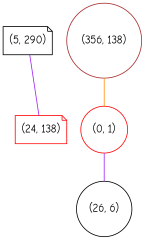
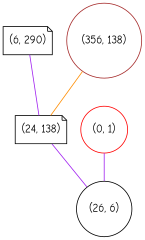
node "(5, 290)": label "(5, 290)" -> "(6, 290)"
edge "(356, 138)" -- "(0, 1)": now "(356, 138)" -- "(24, 138)"
node "(24, 138)": color red -> black
edge "(24, 138)" -- "(26, 6)": added
